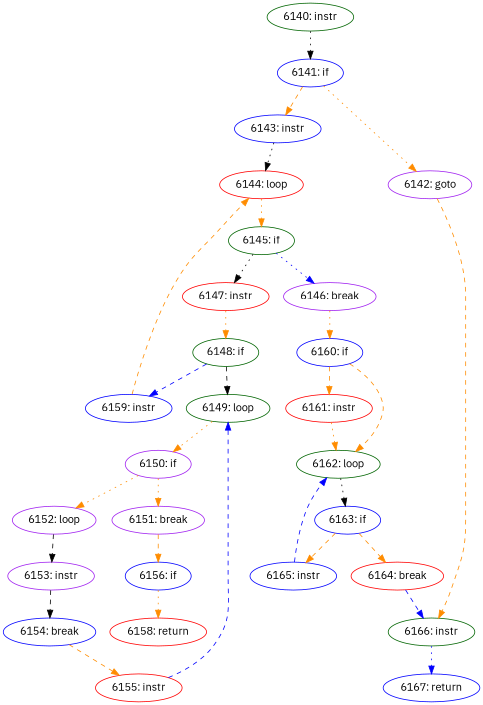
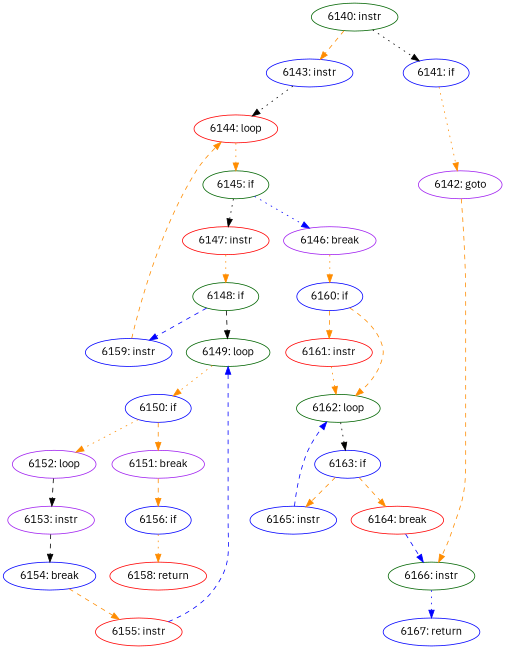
edge "6141: if" -> "6143: instr": now "6140: instr" -> "6143: instr"
node "6150: if": color purple -> blue
edge "6150: if" -> "6151: break": style dotted -> dashed
